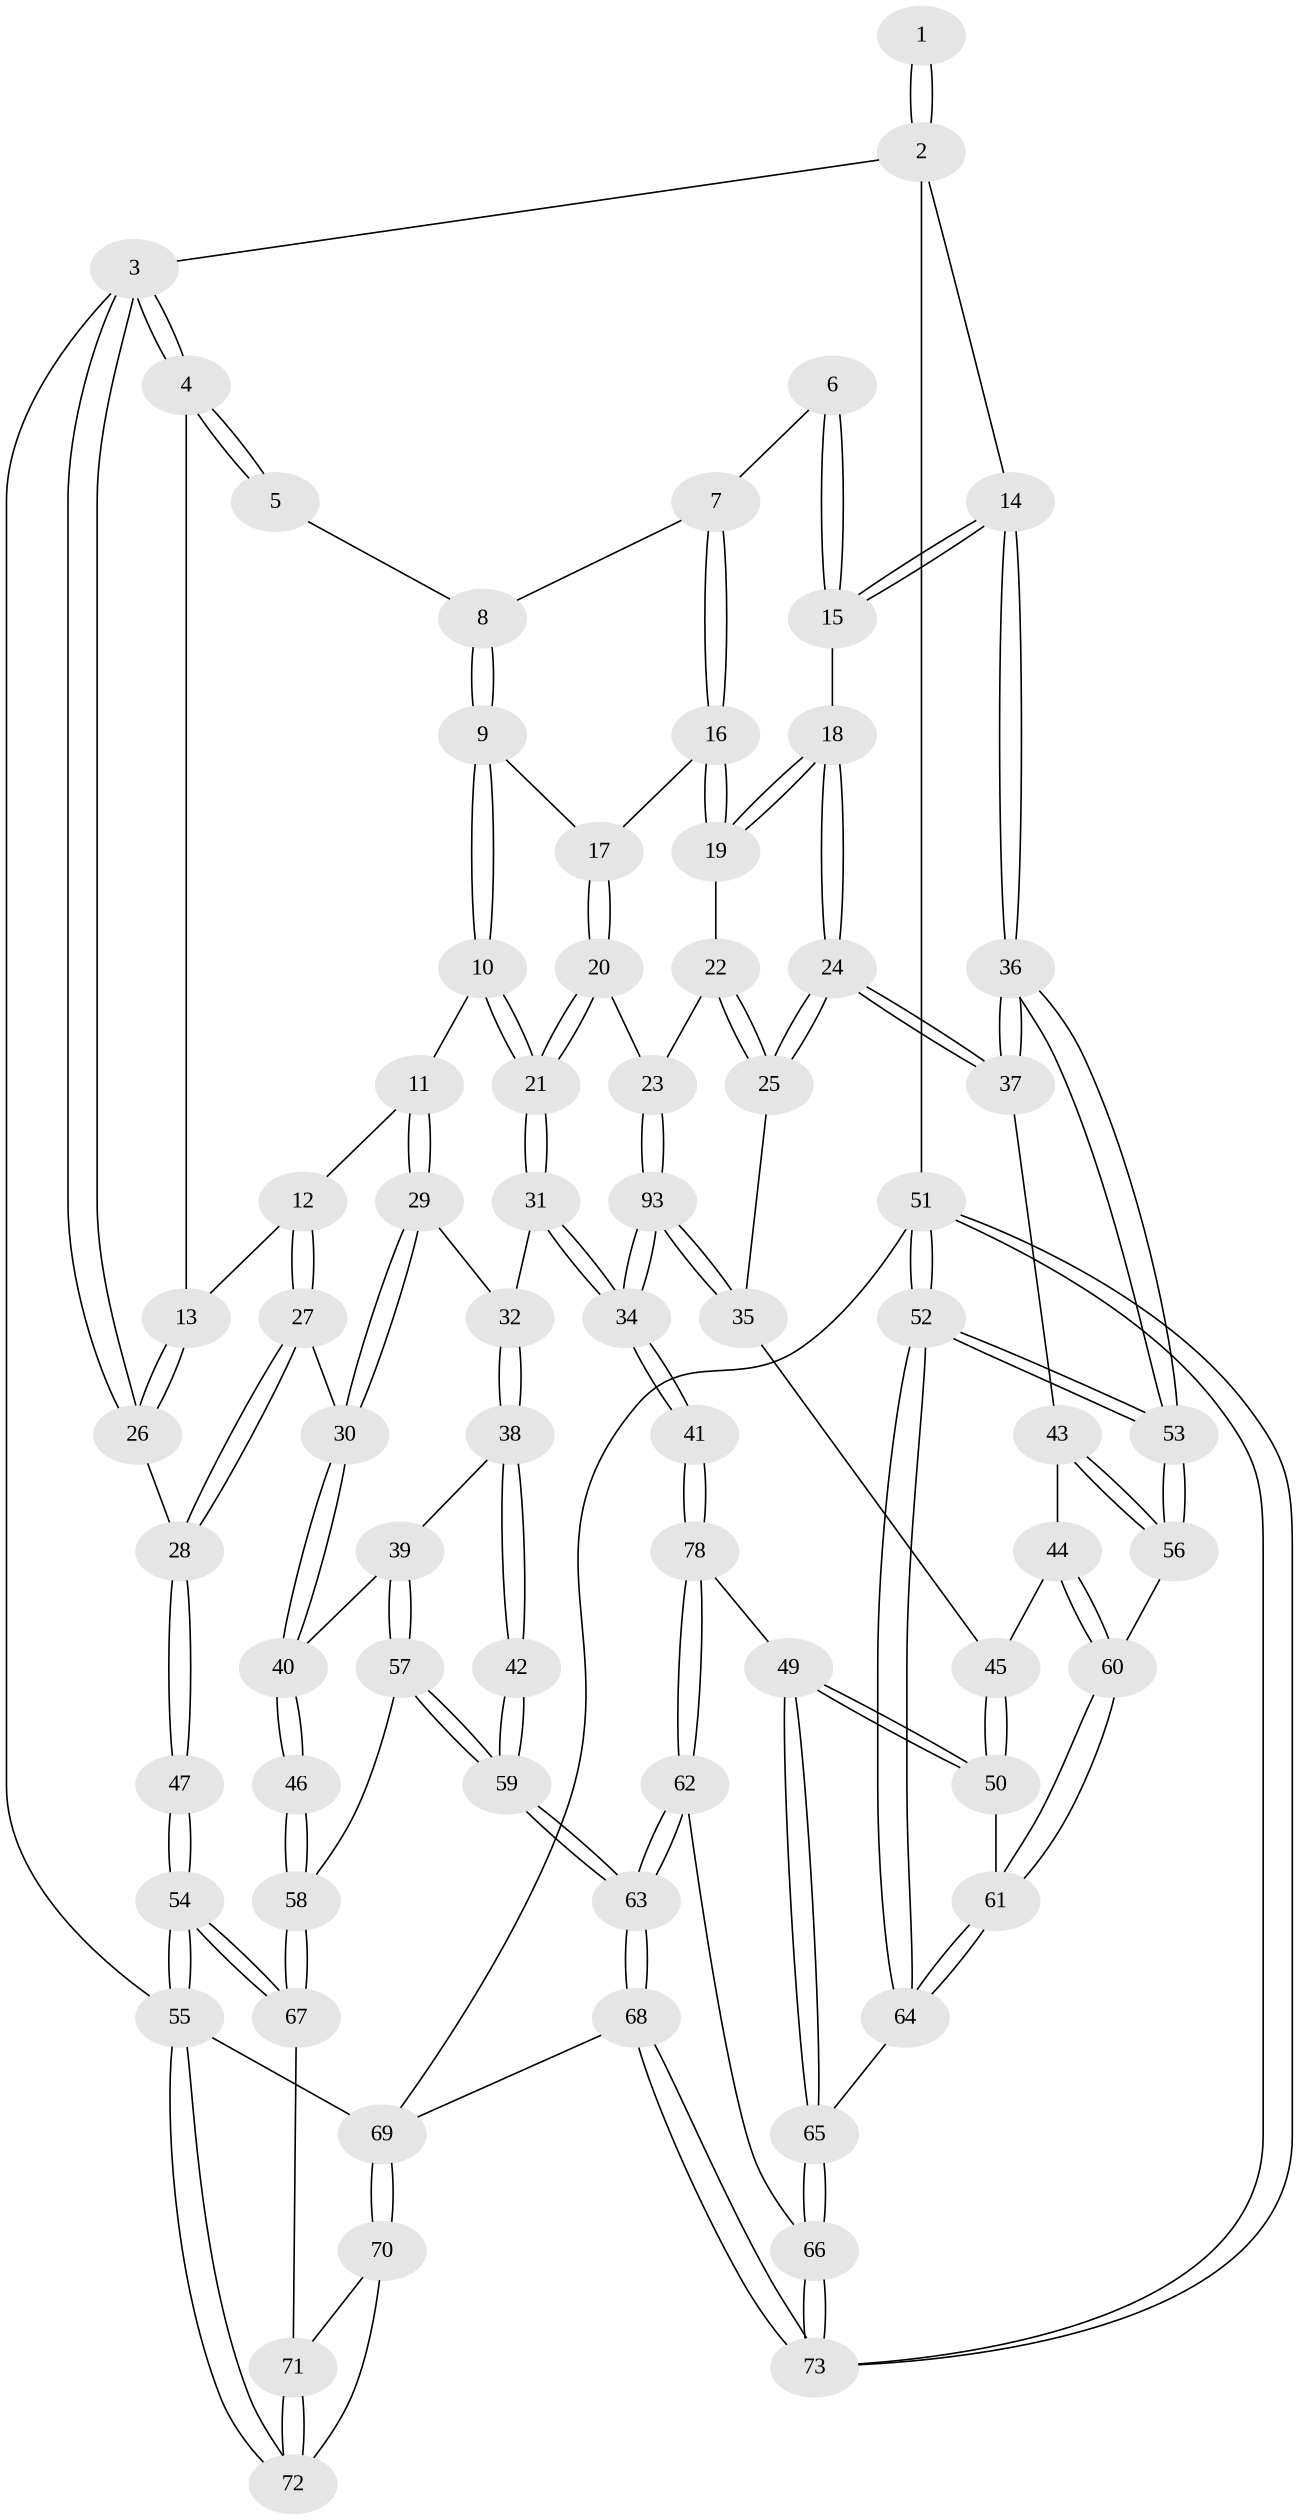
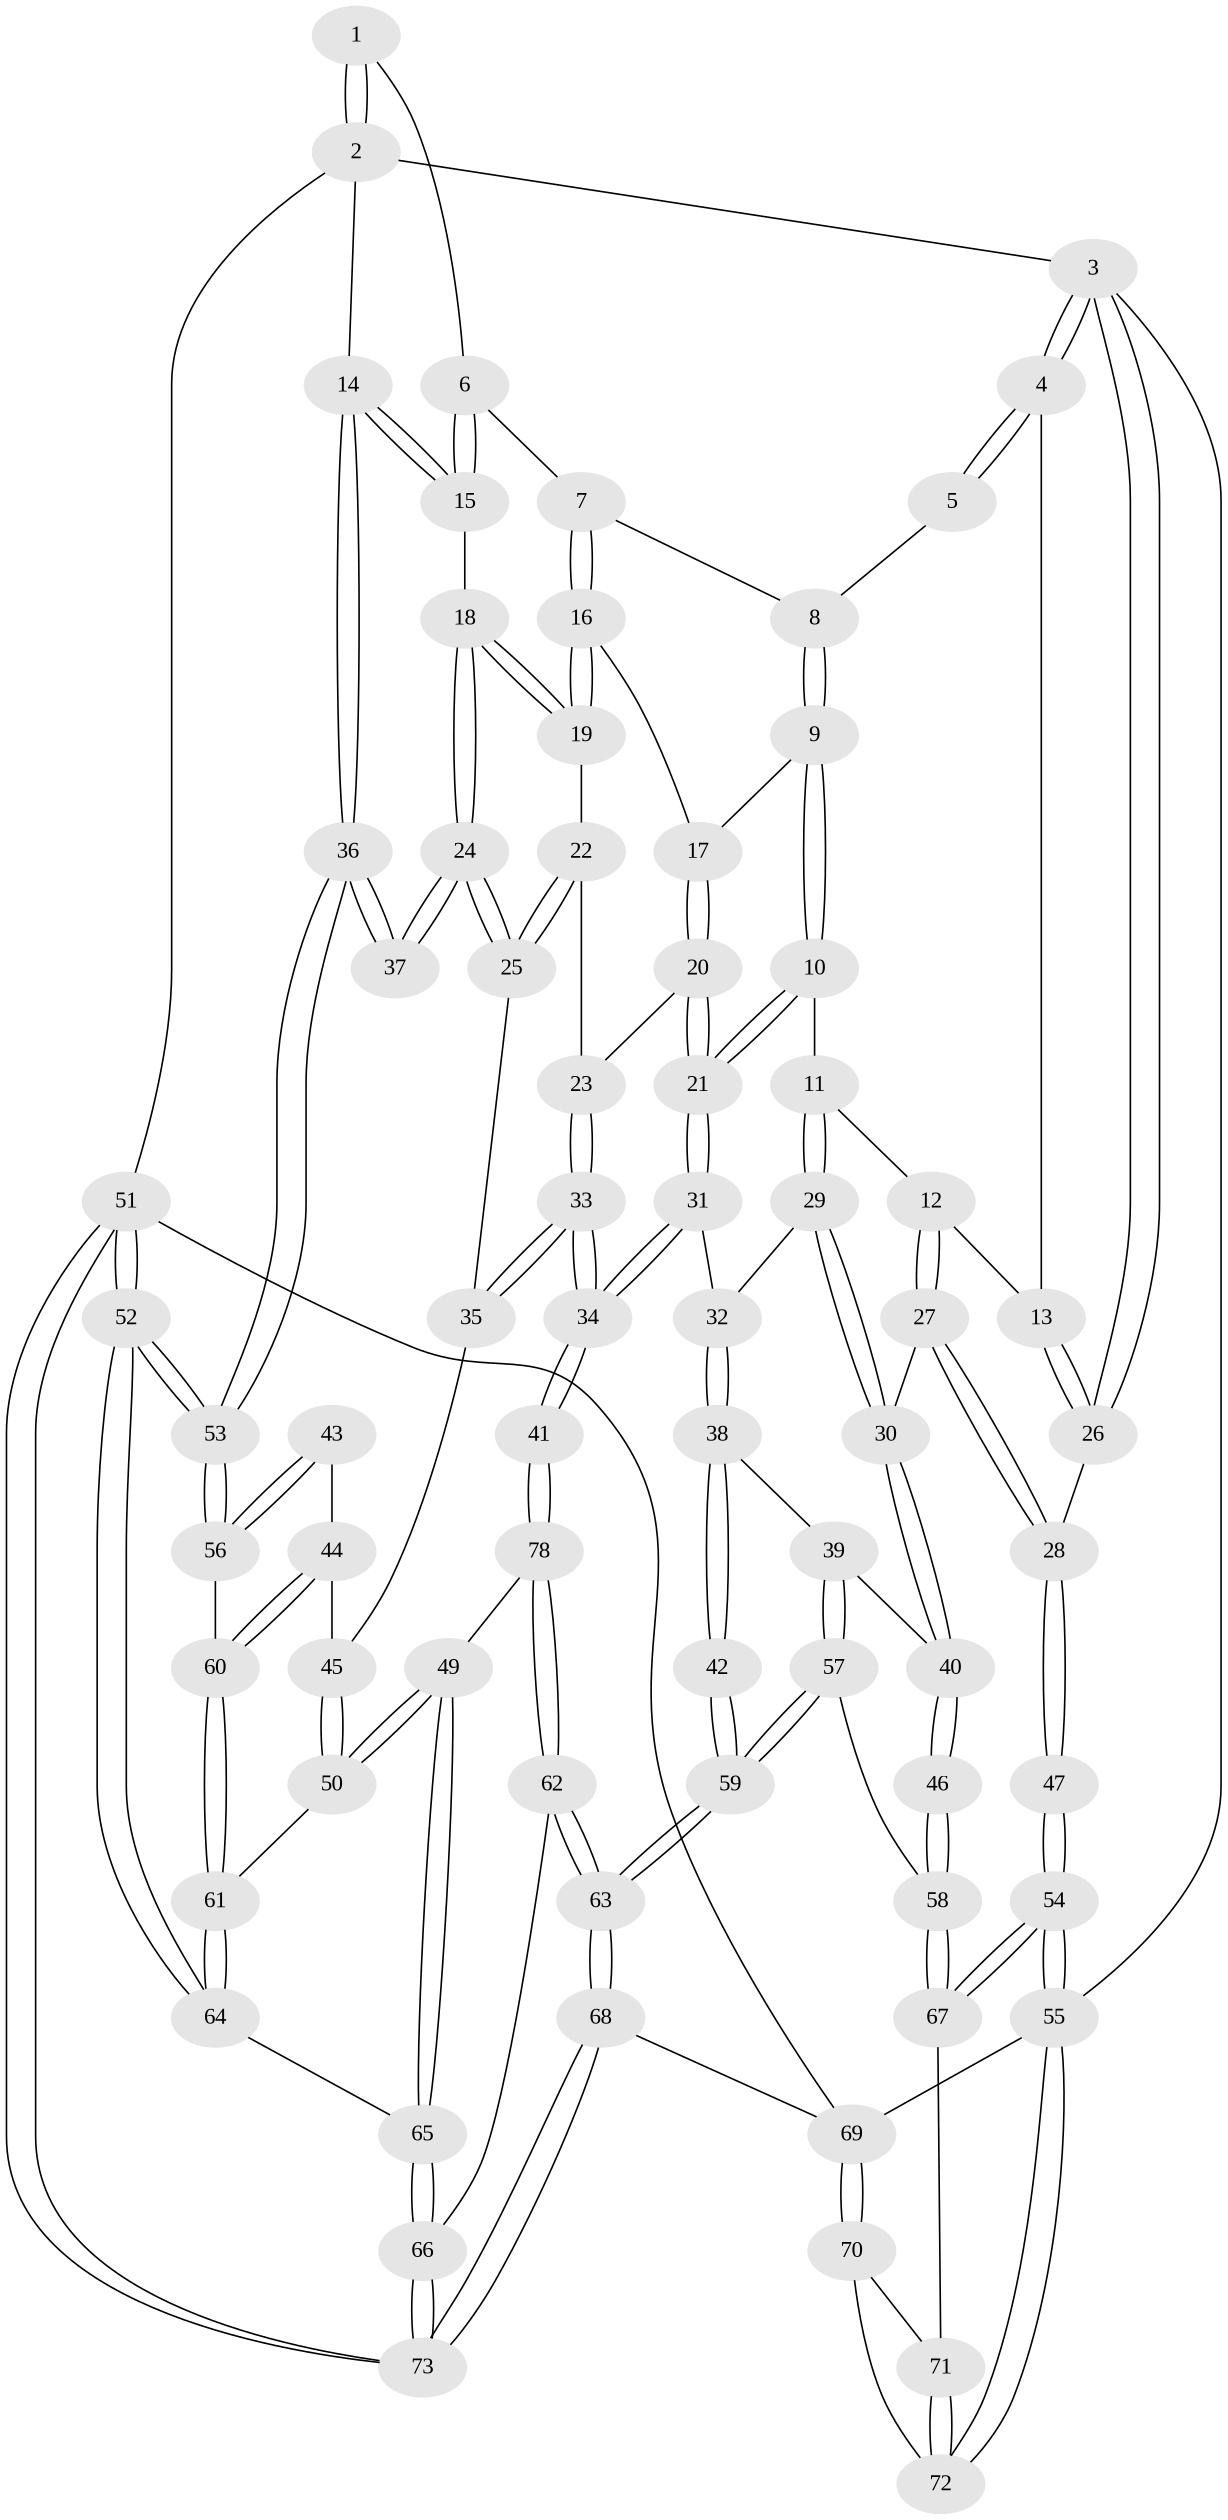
edge "1" -- "6": added
node "93": label "93" -> "33"
edge "37" -- "43": removed
